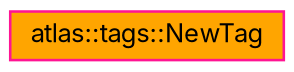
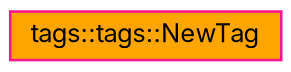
node "atlas::tags::NewTag": label "atlas::tags::NewTag" -> "tags::tags::NewTag"
